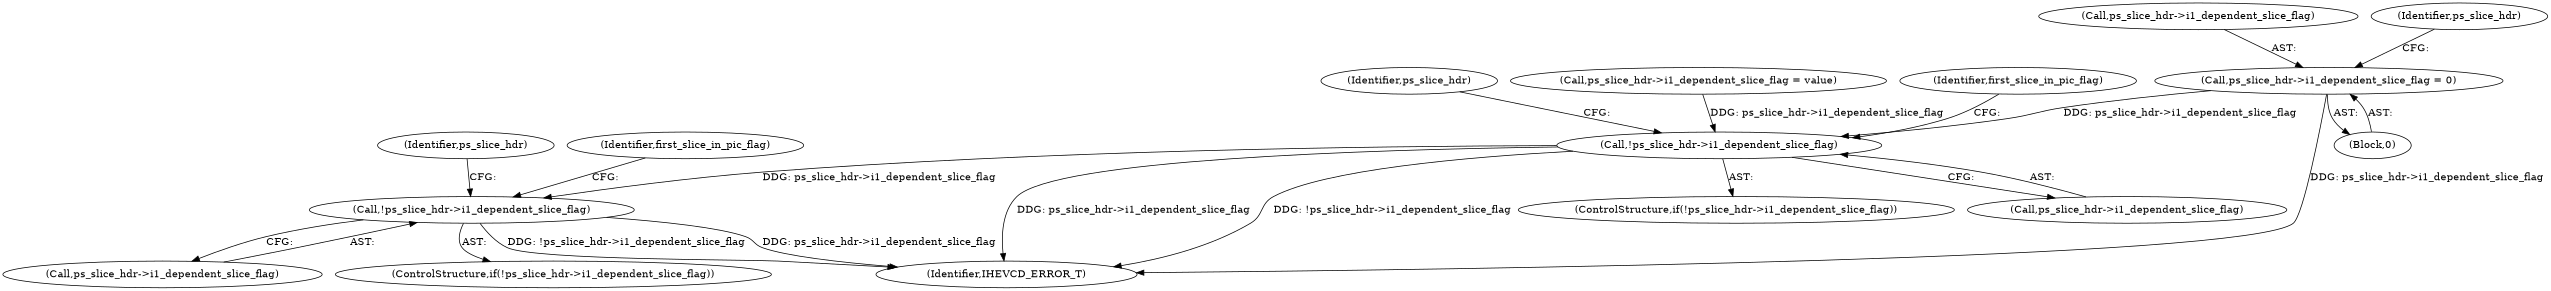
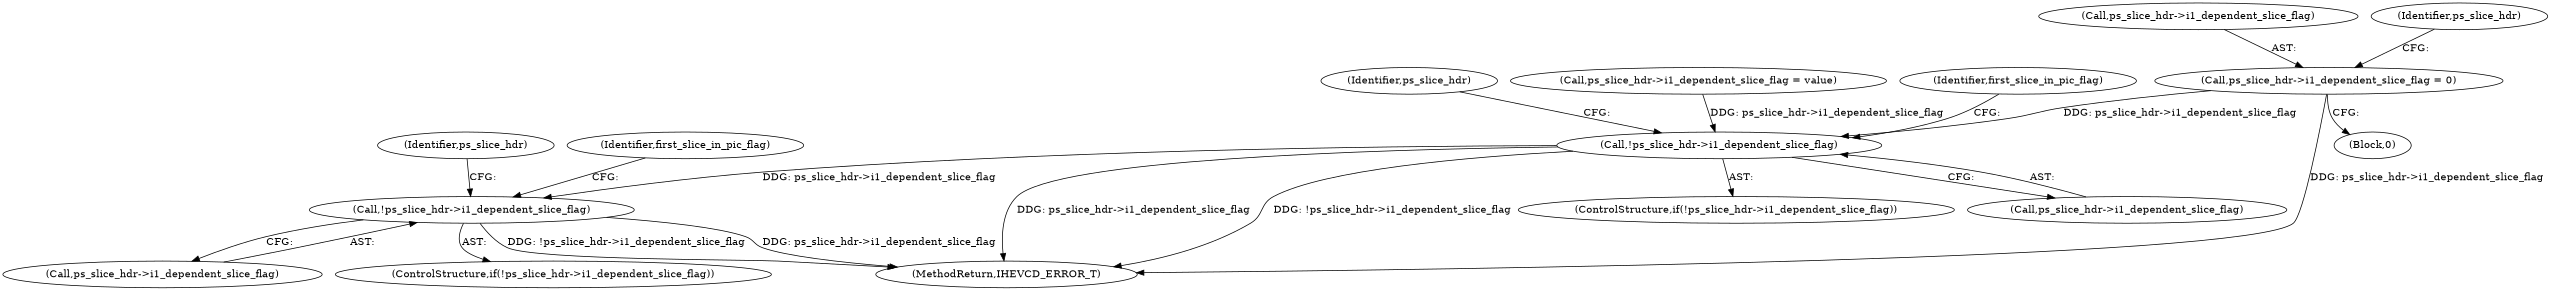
edge "(Call,ps_slice_hdr->i1_dependent_slice_flag = 0)" -> "(Block,0)": label "AST: " -> "CFG: "
edge "(Block,0)" -> "(Call,ps_slice_hdr->i1_dependent_slice_flag = 0)": removed, label "AST:"
node "(Identifier,IHEVCD_ERROR_T)": label "(Identifier,IHEVCD_ERROR_T)" -> "(MethodReturn,IHEVCD_ERROR_T)"
